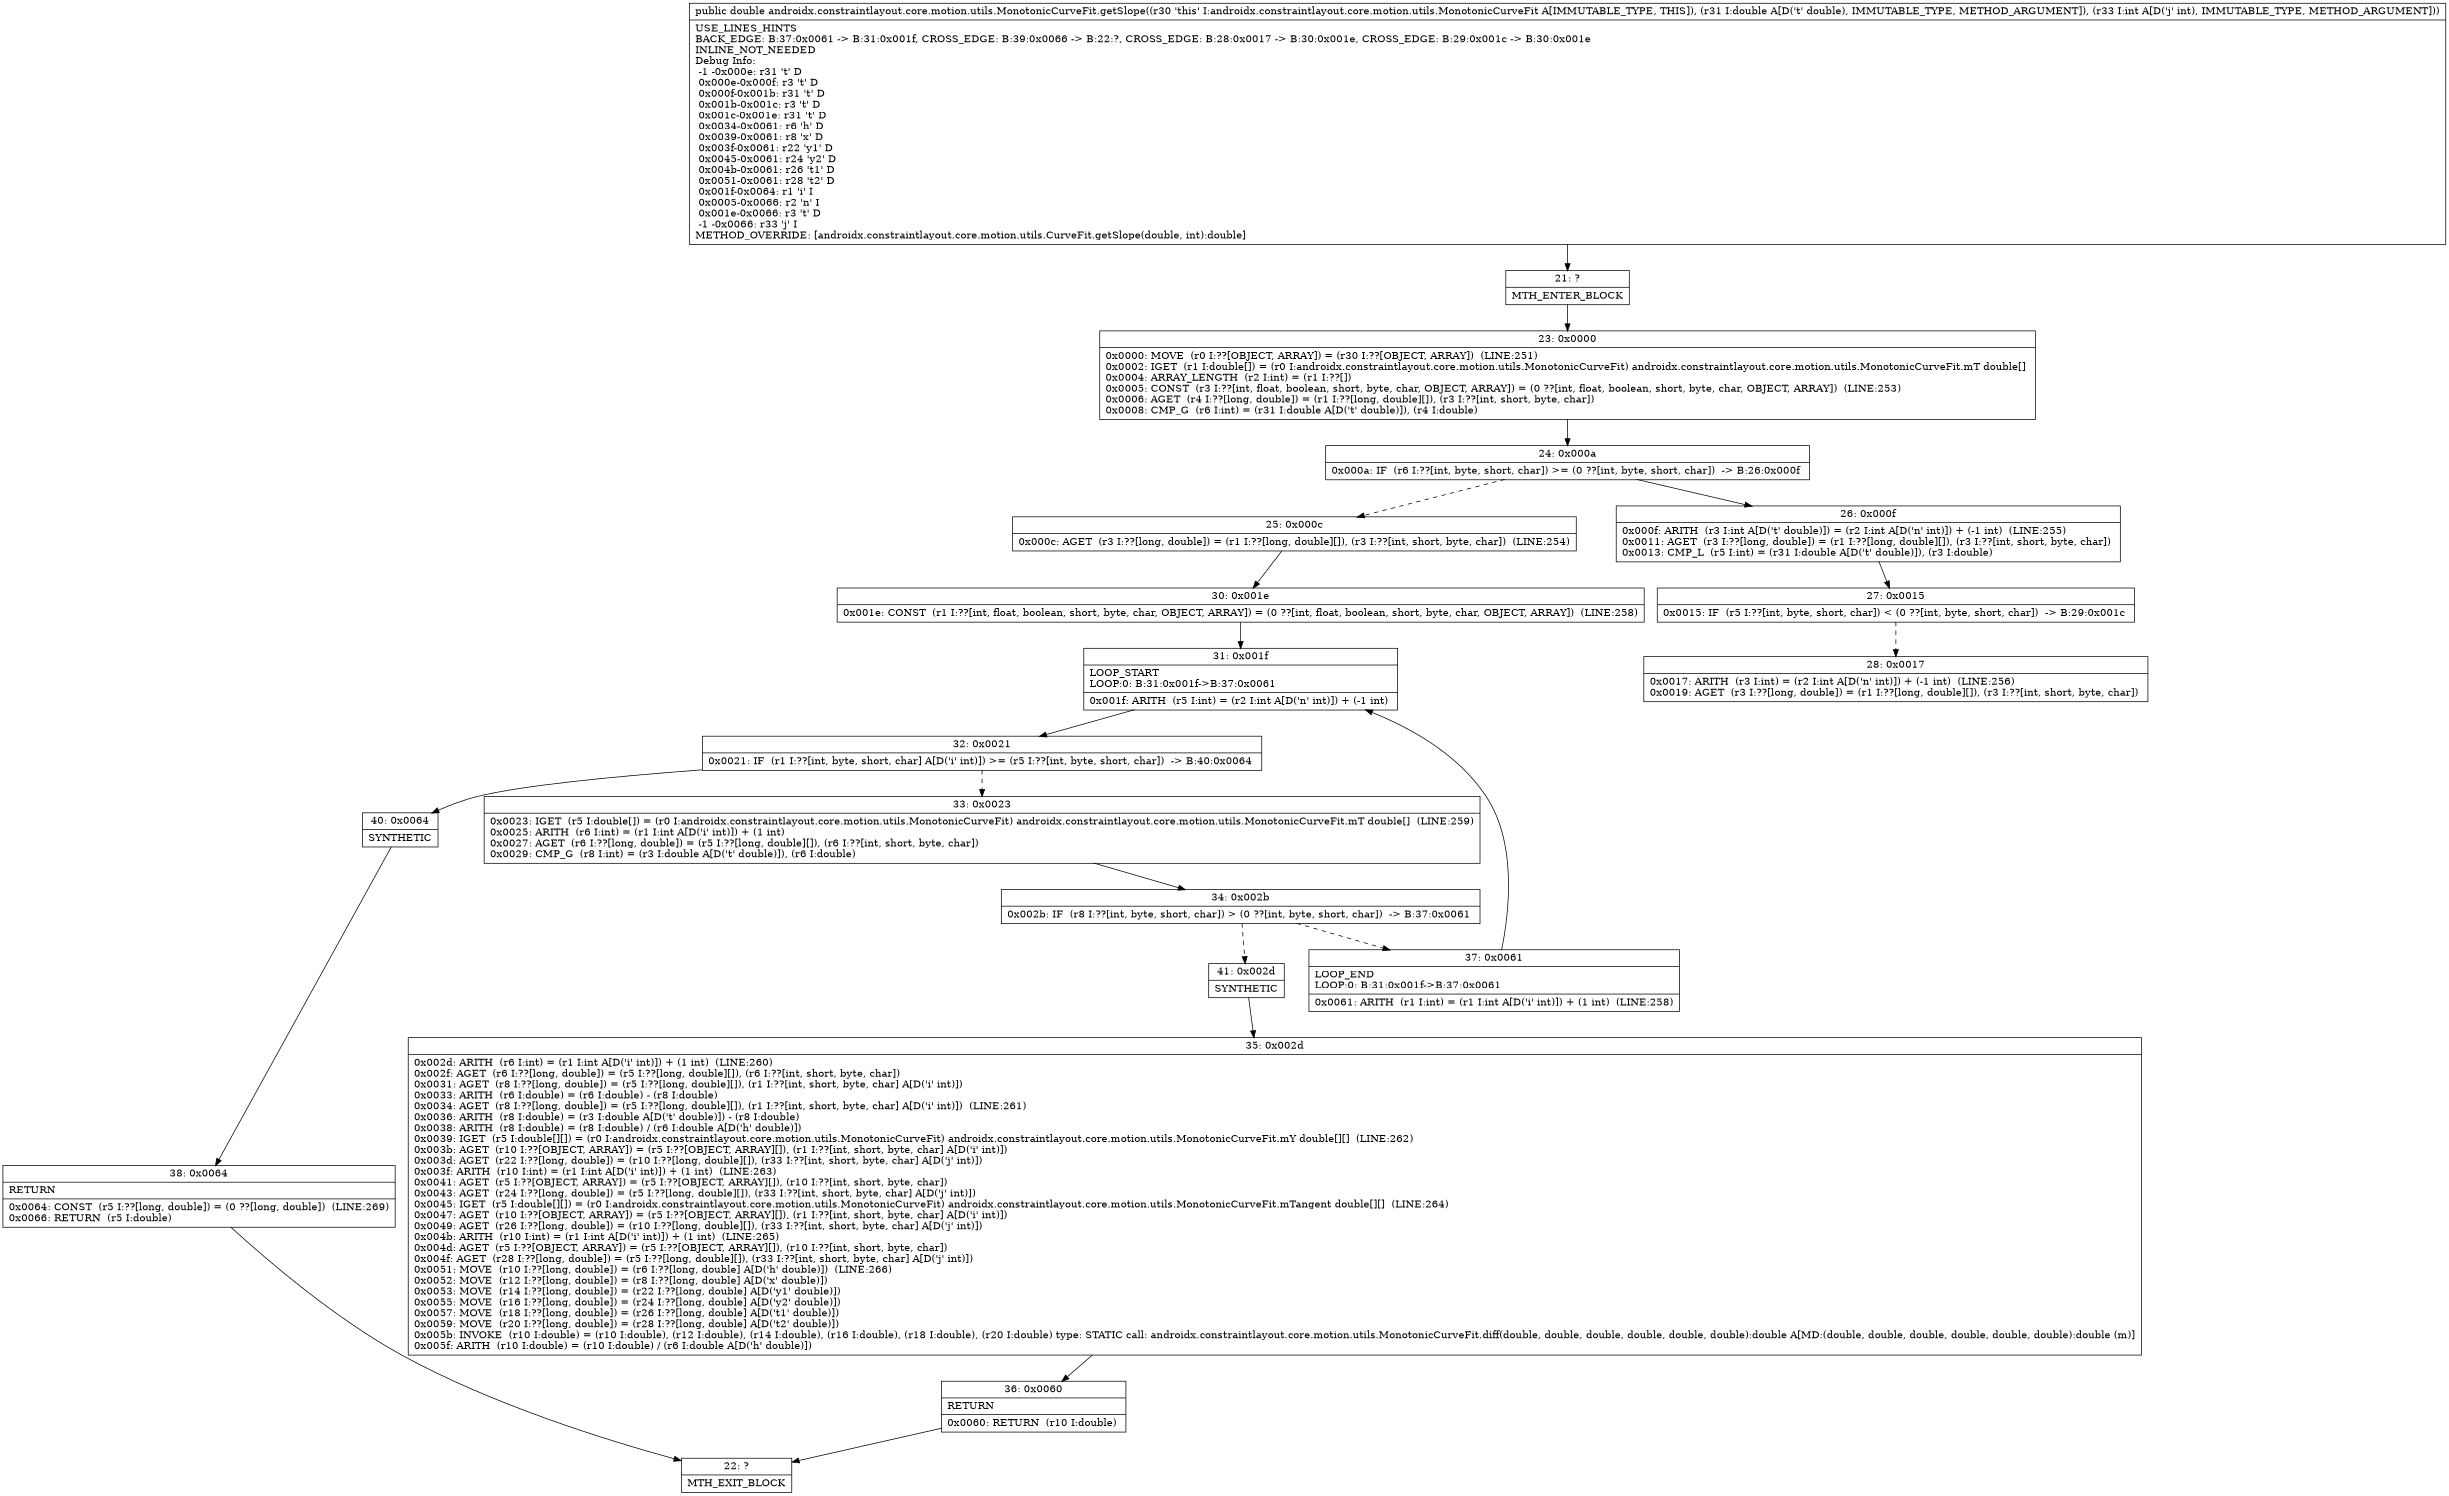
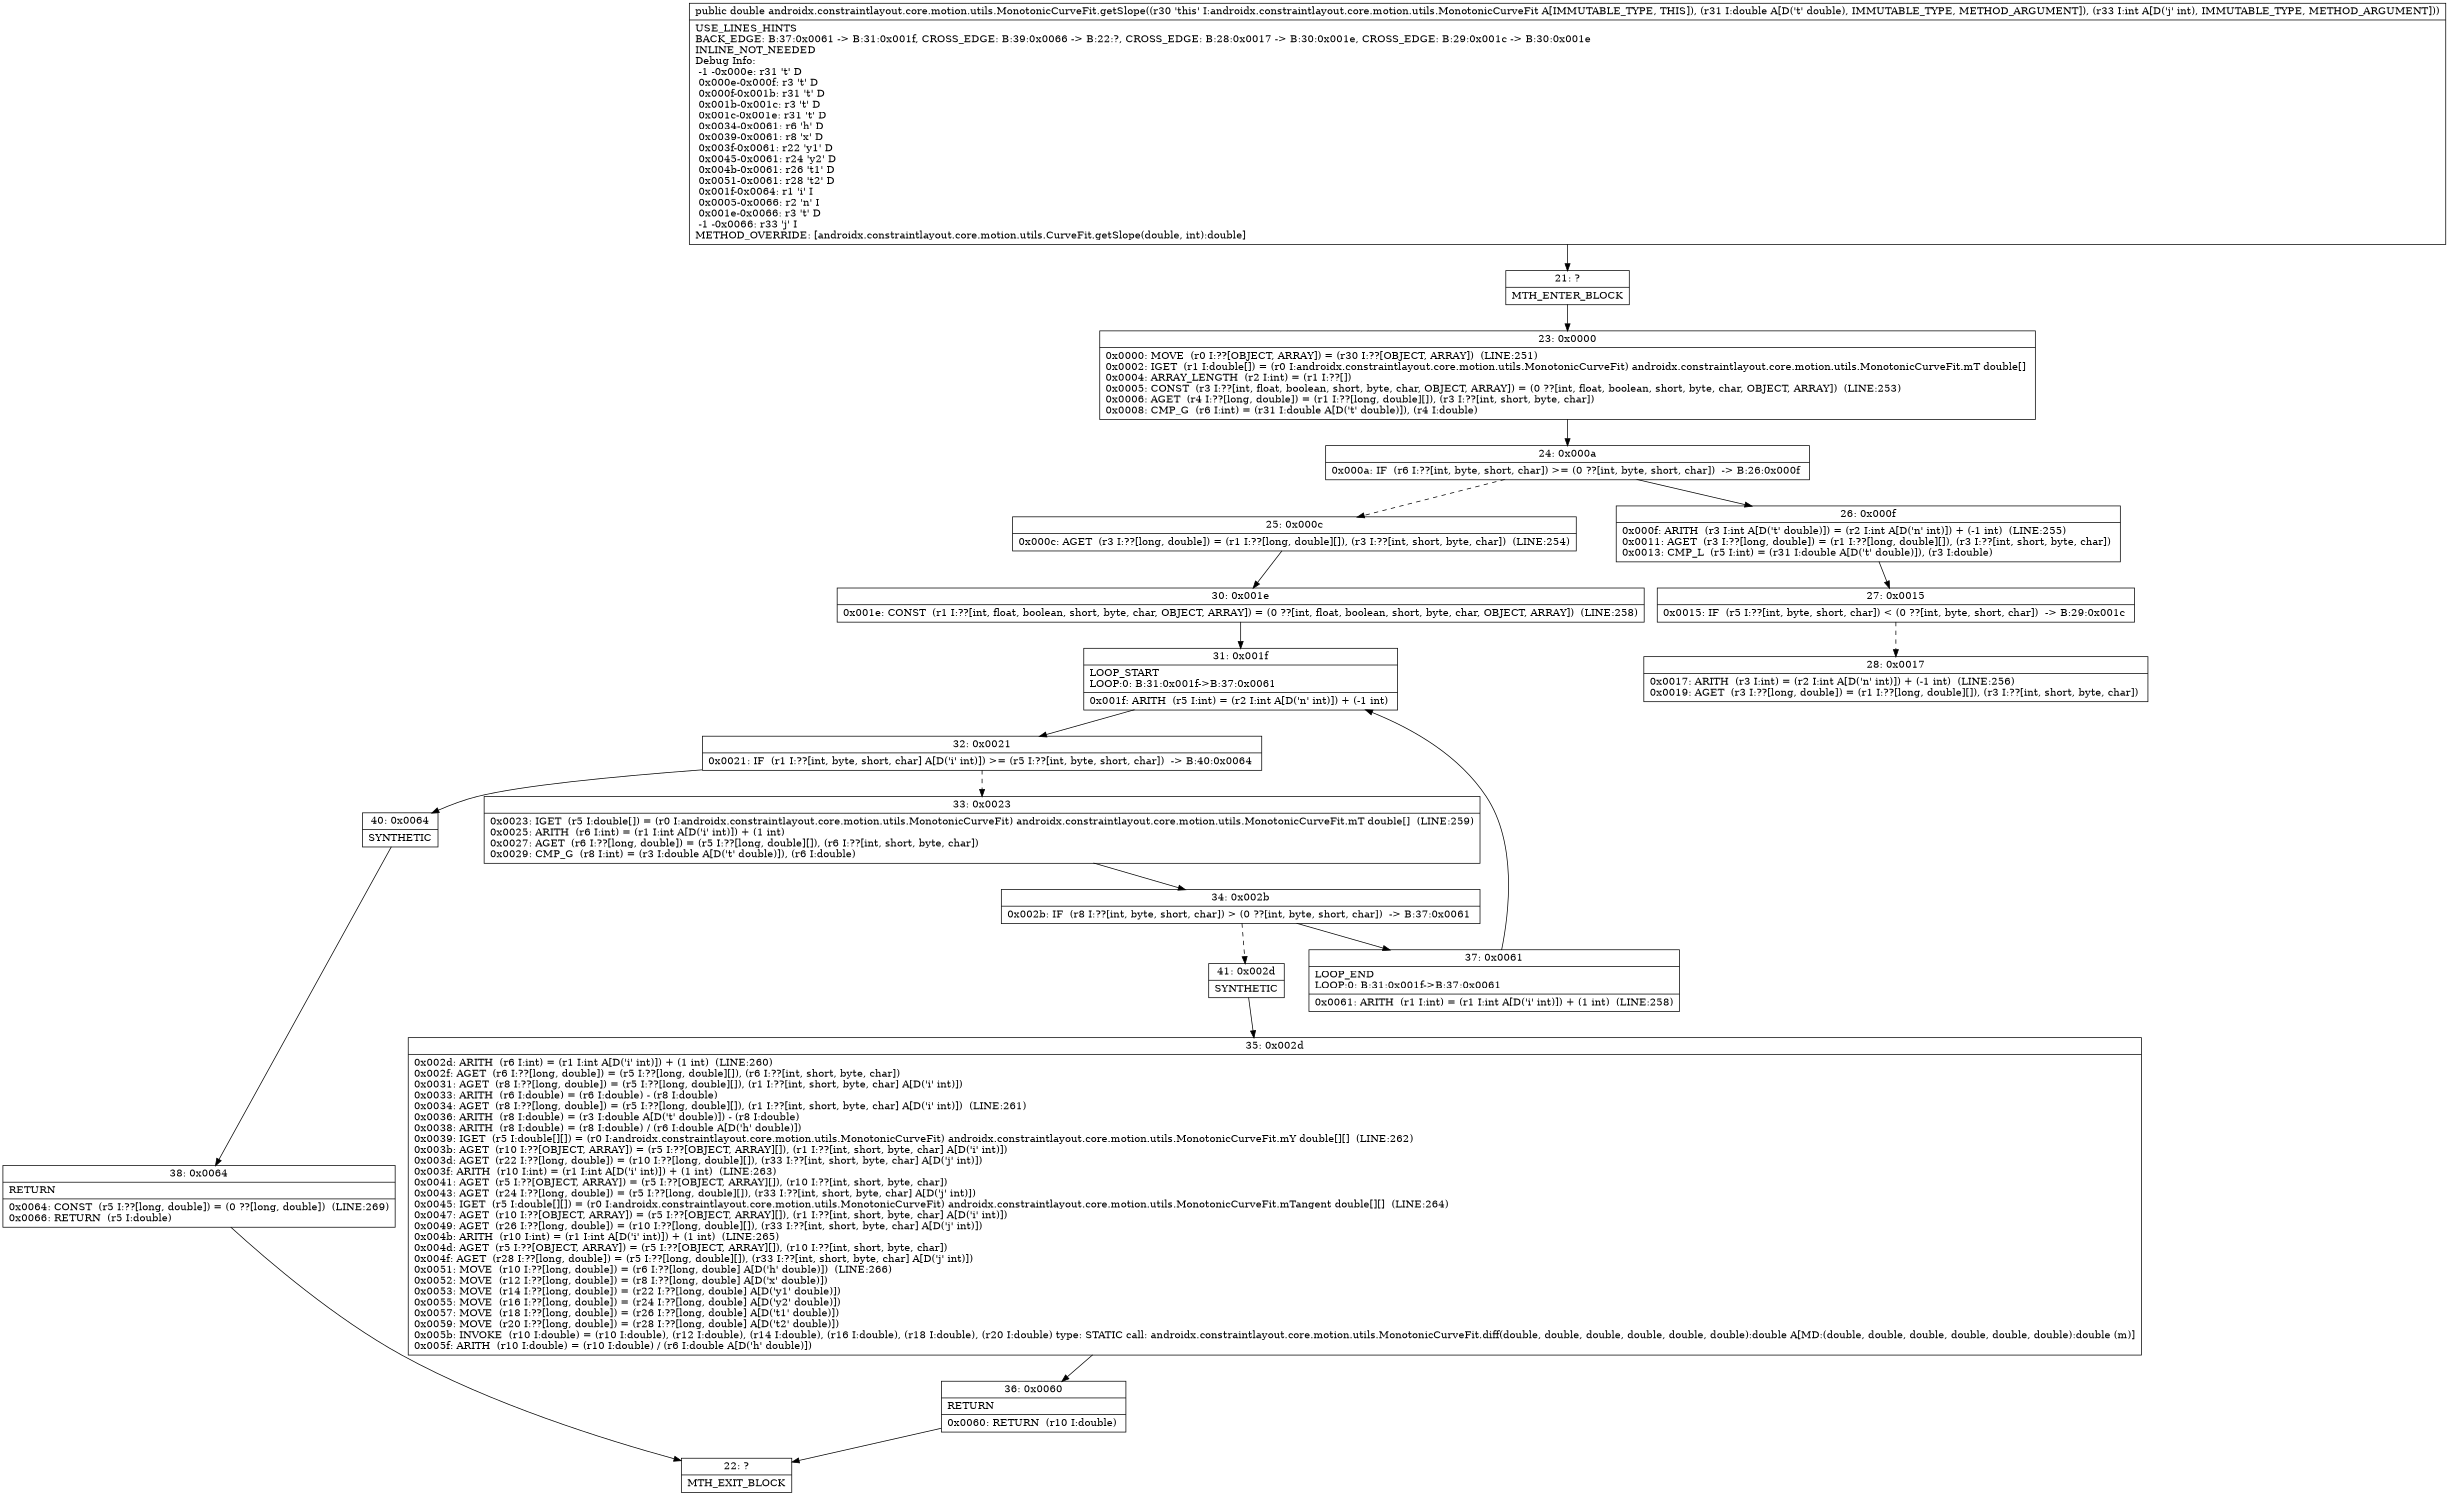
edge "34: 0x002b" -> "37: 0x0061": style dashed -> solid
